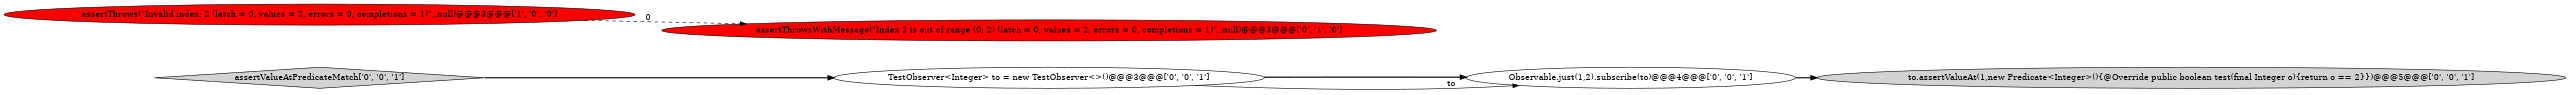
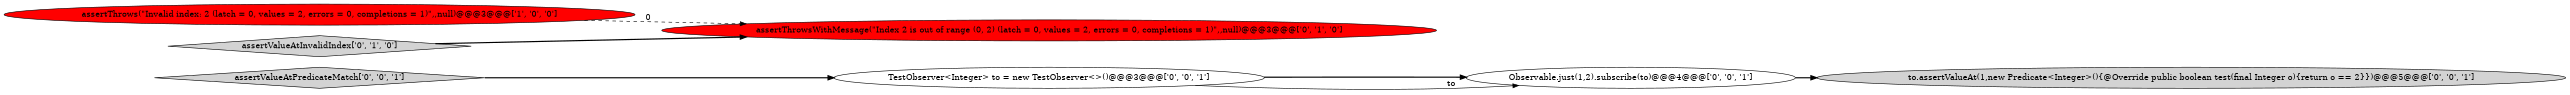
node "assertValueAtInvalidIndex['0', '1', '0']": added
